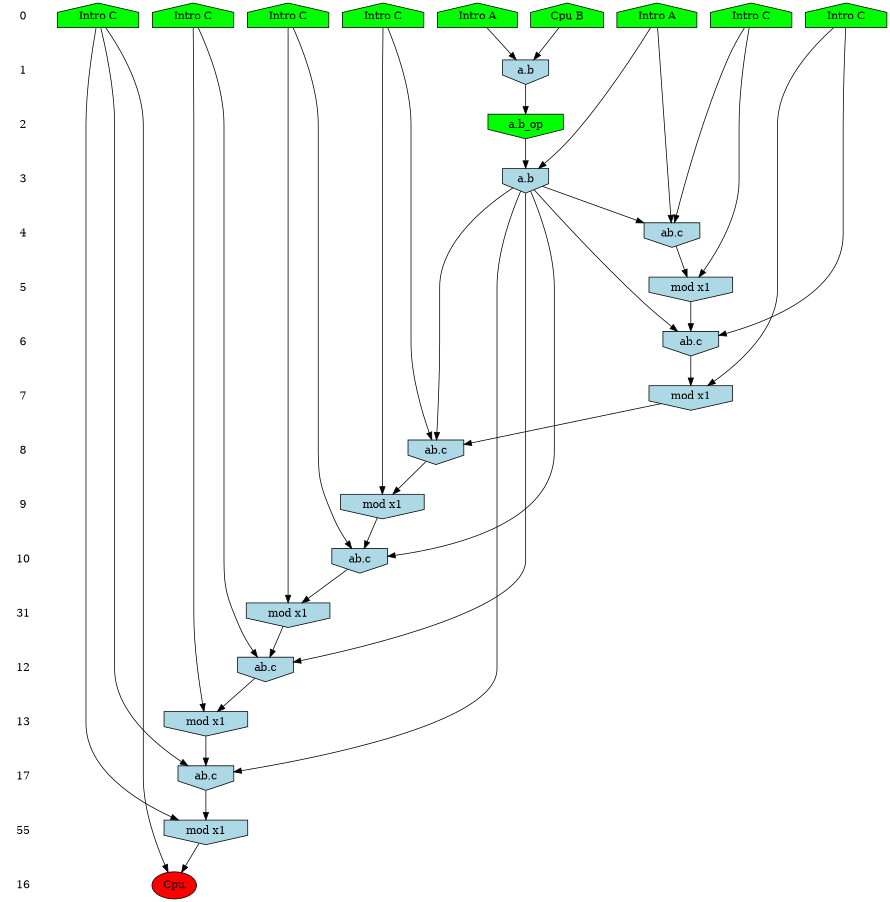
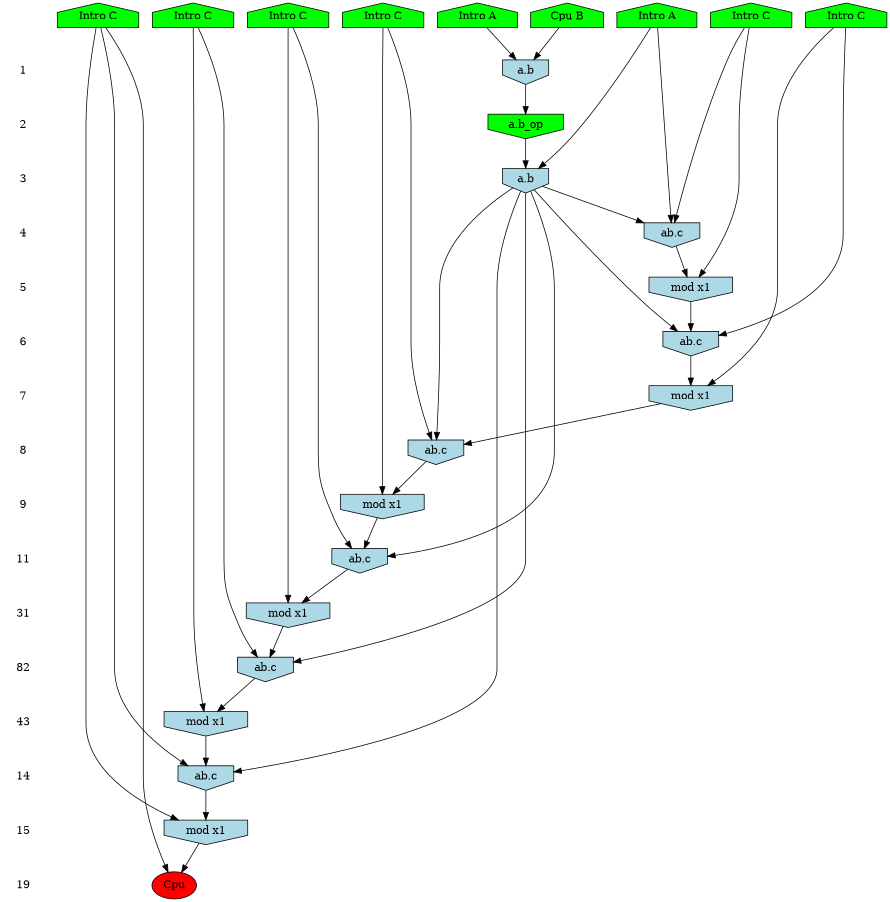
node "0": removed
node "10": label "10" -> "11"
node "12": label "12" -> "82"
node "13": label "13" -> "43"
node "17": label "17" -> "14"
node "55": label "55" -> "15"
node "16": label "16" -> "19"
